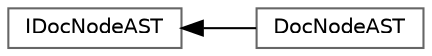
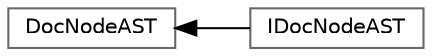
edge "DocNodeAST" -> "IDocNodeAST": reversed
